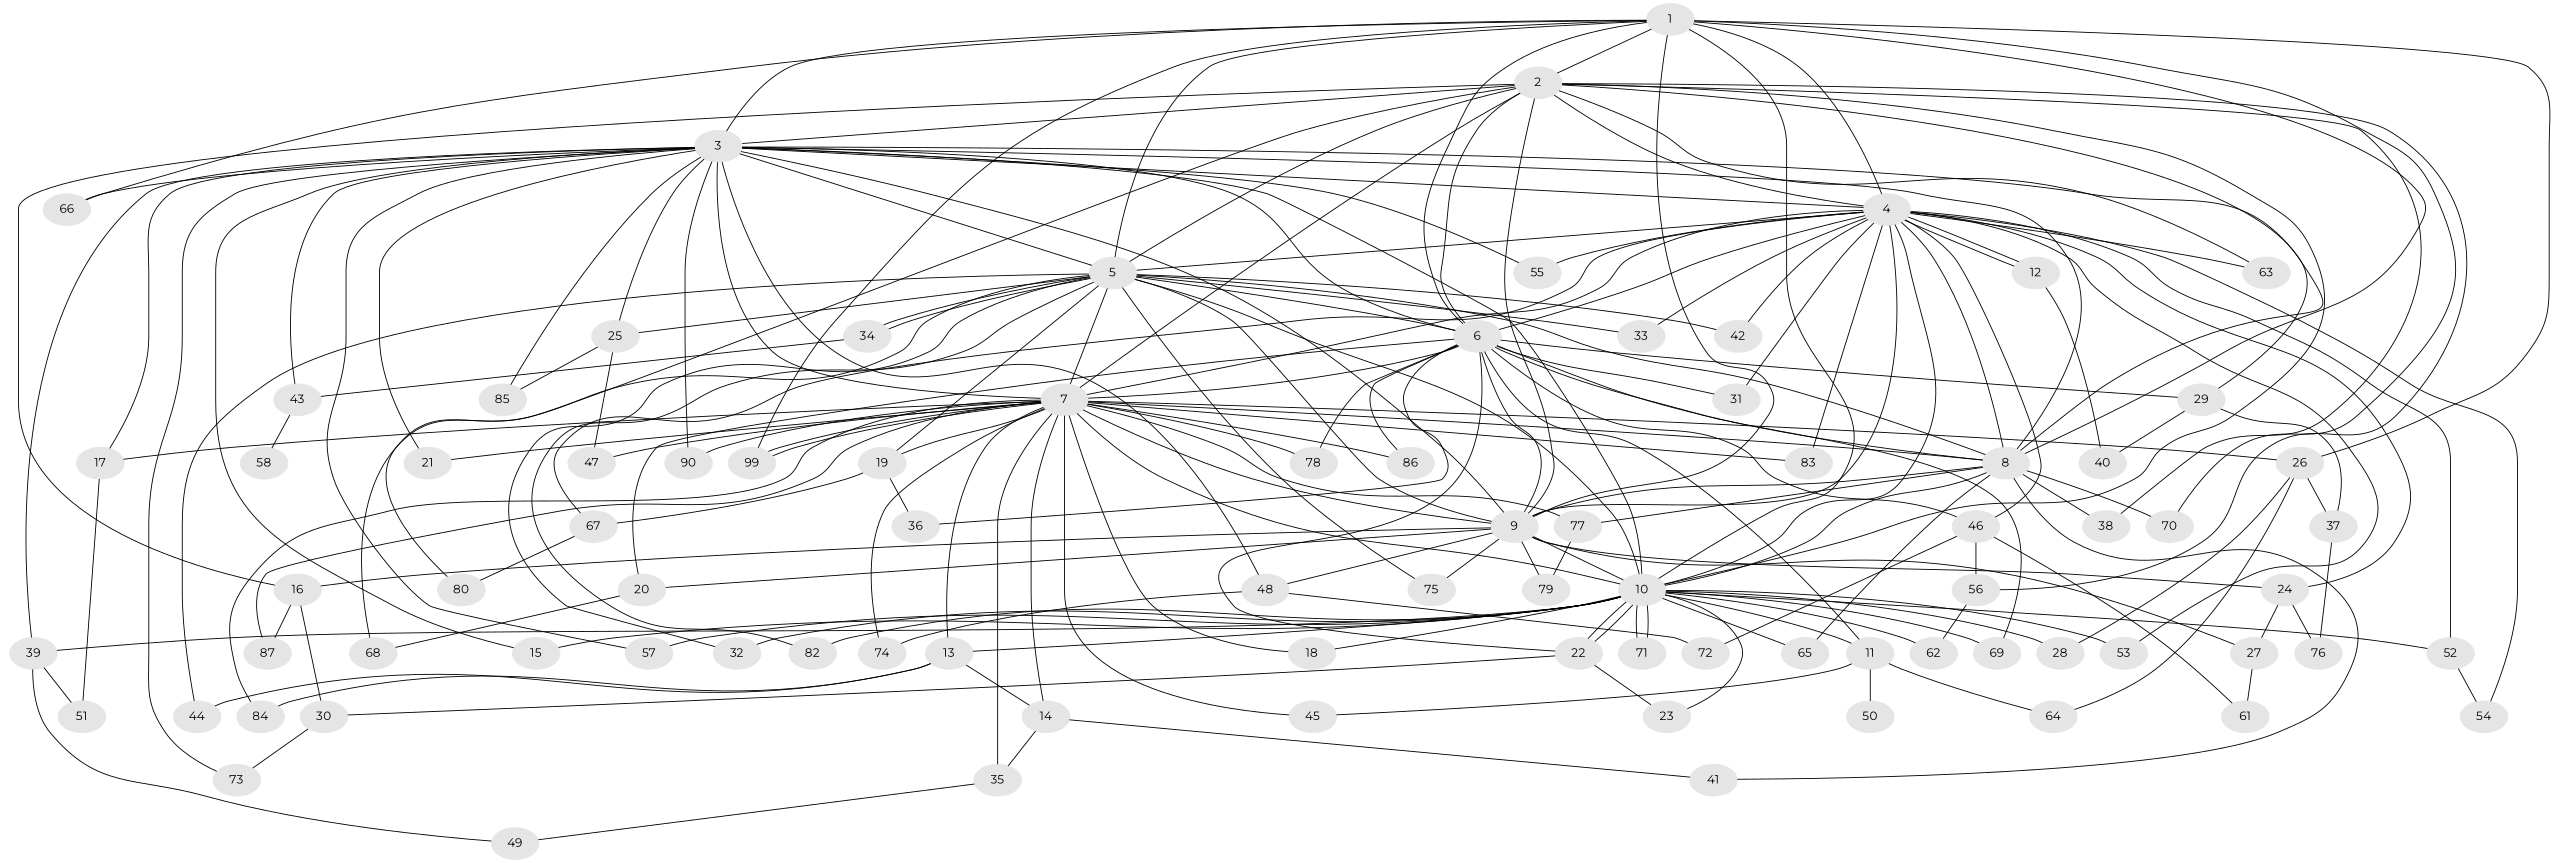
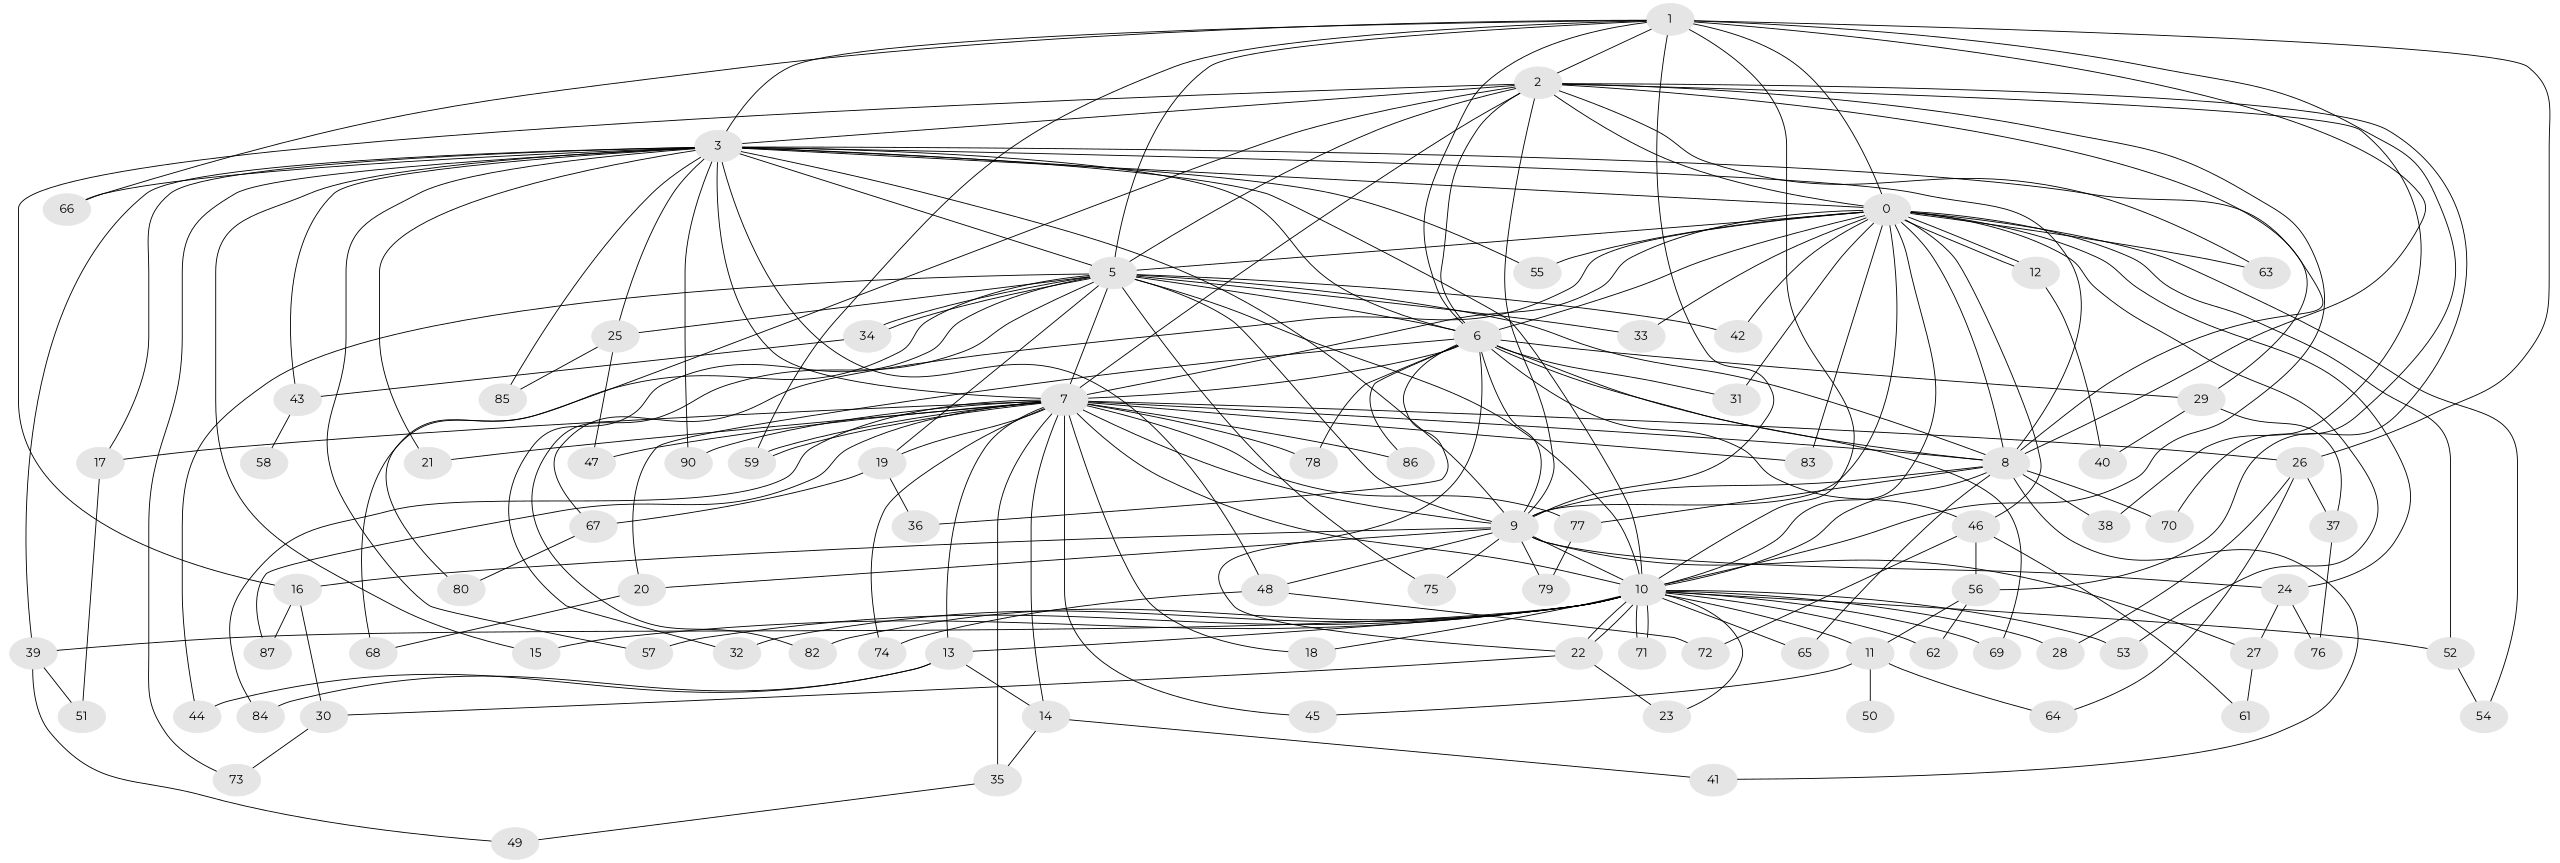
node "4": label "4" -> "0"
node "99": label "99" -> "59"
edge "6" -- "11": now "56" -- "11"
